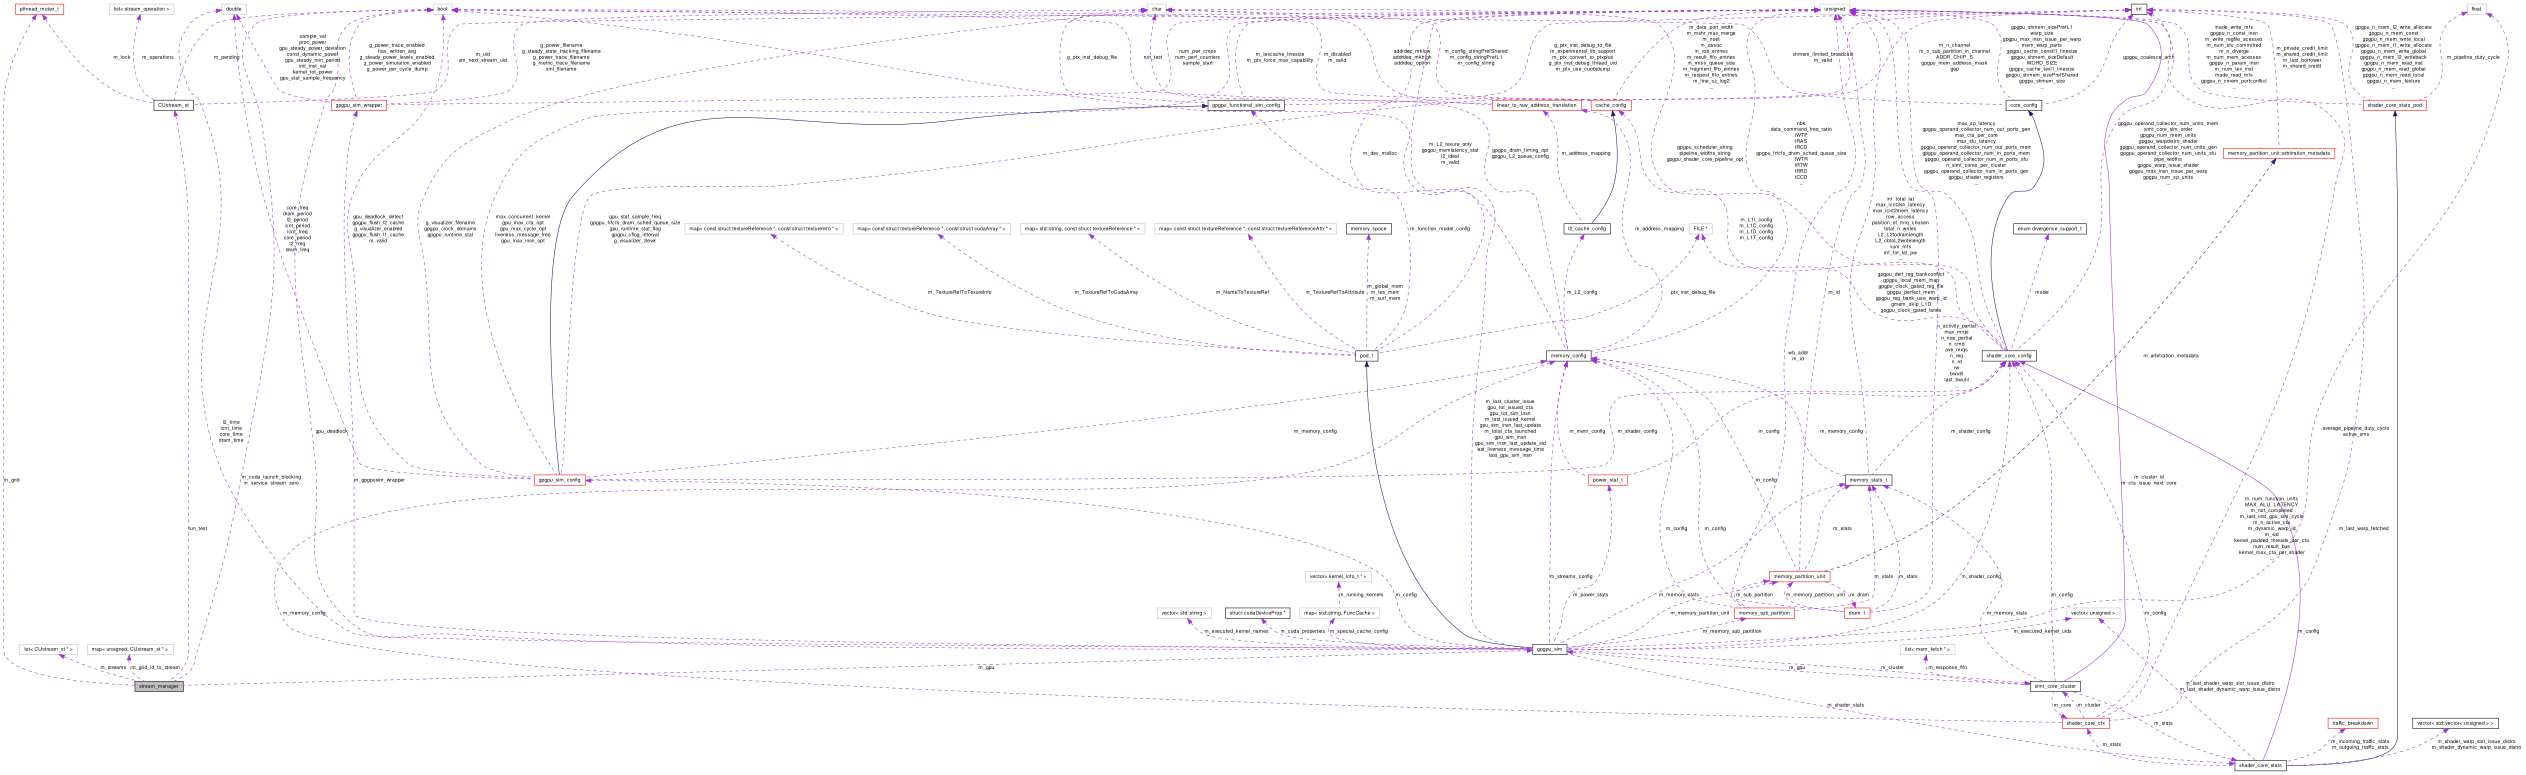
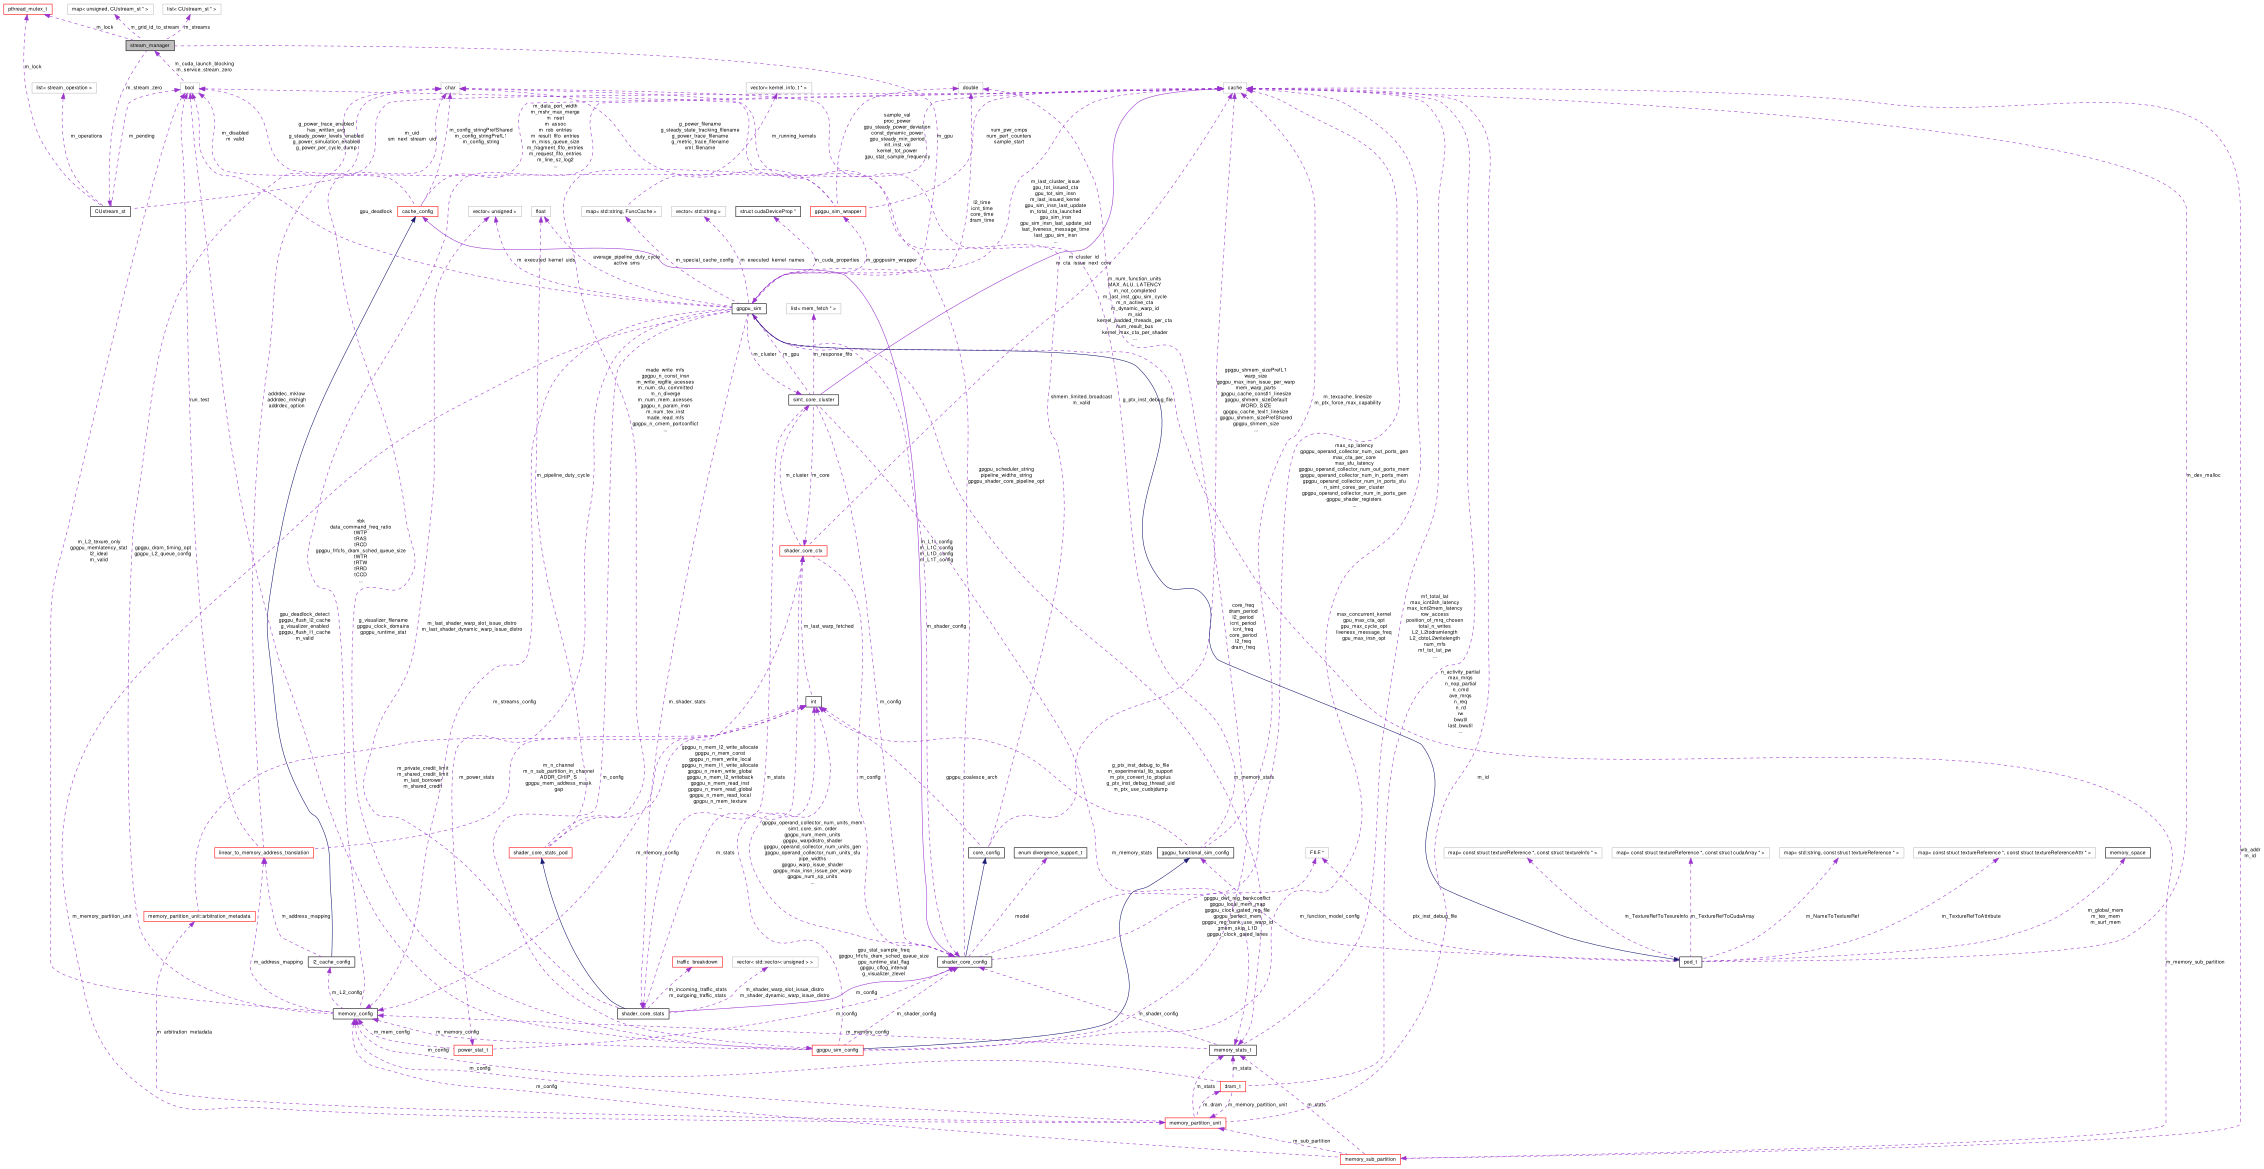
node "unsigned": label "unsigned" -> "cache"
node "linear_to_raw_address_translation": label "linear_to_raw_address_translation" -> "linear_to_memory_address_translation"
edge "shader_core_config" -> "cache_config": style dashed -> solid
edge "stream_manager" -> "bool": reversed
edge "shader_core_ctx" -> "int": reversed
edge "memory_partition_unit" -> "memory_partition_unit::arbitration_metadata": color midnightblue -> darkorchid3
edge "stream_manager" -> "pthread_mutex_t": label "m_grid" -> "m_lock"
edge "stream_manager" -> "CUstream_st": label "run_test" -> "m_stream_zero"
node "vector< std::vector< unsigned > >": color black -> grey75
